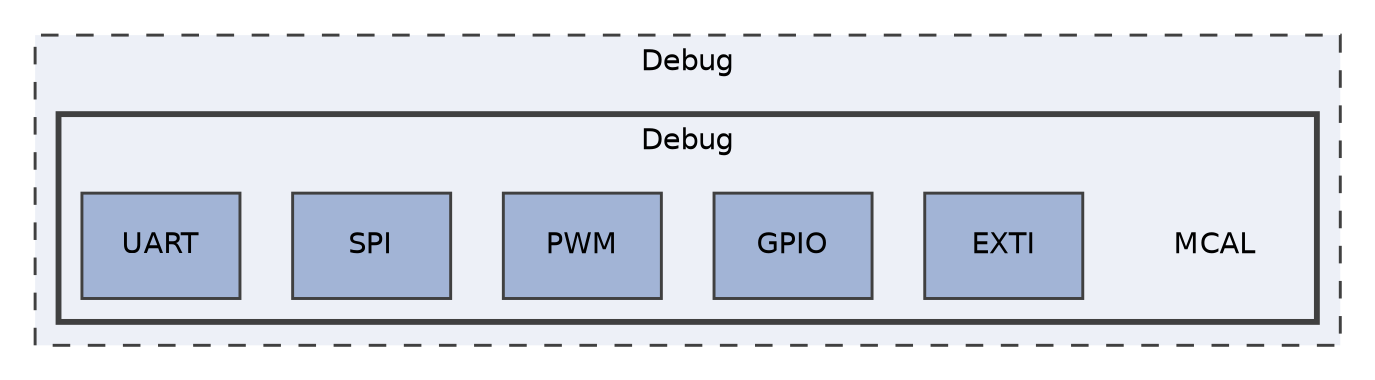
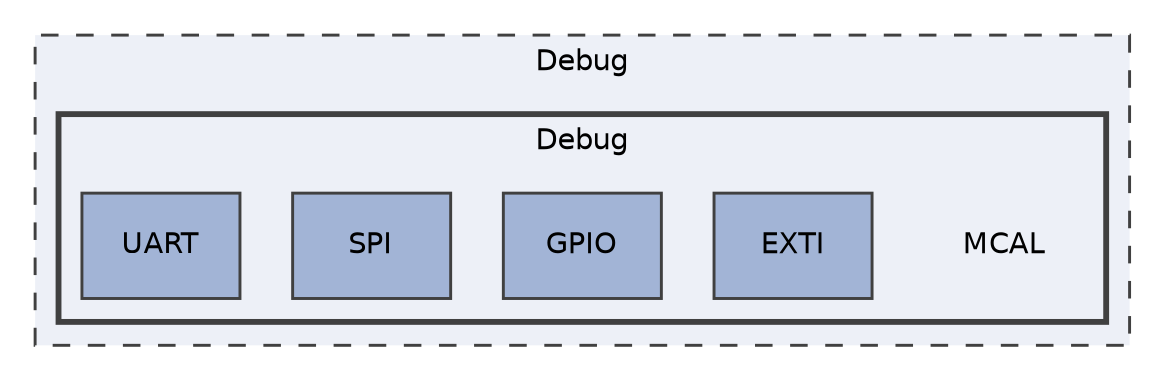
node "PWM": removed
